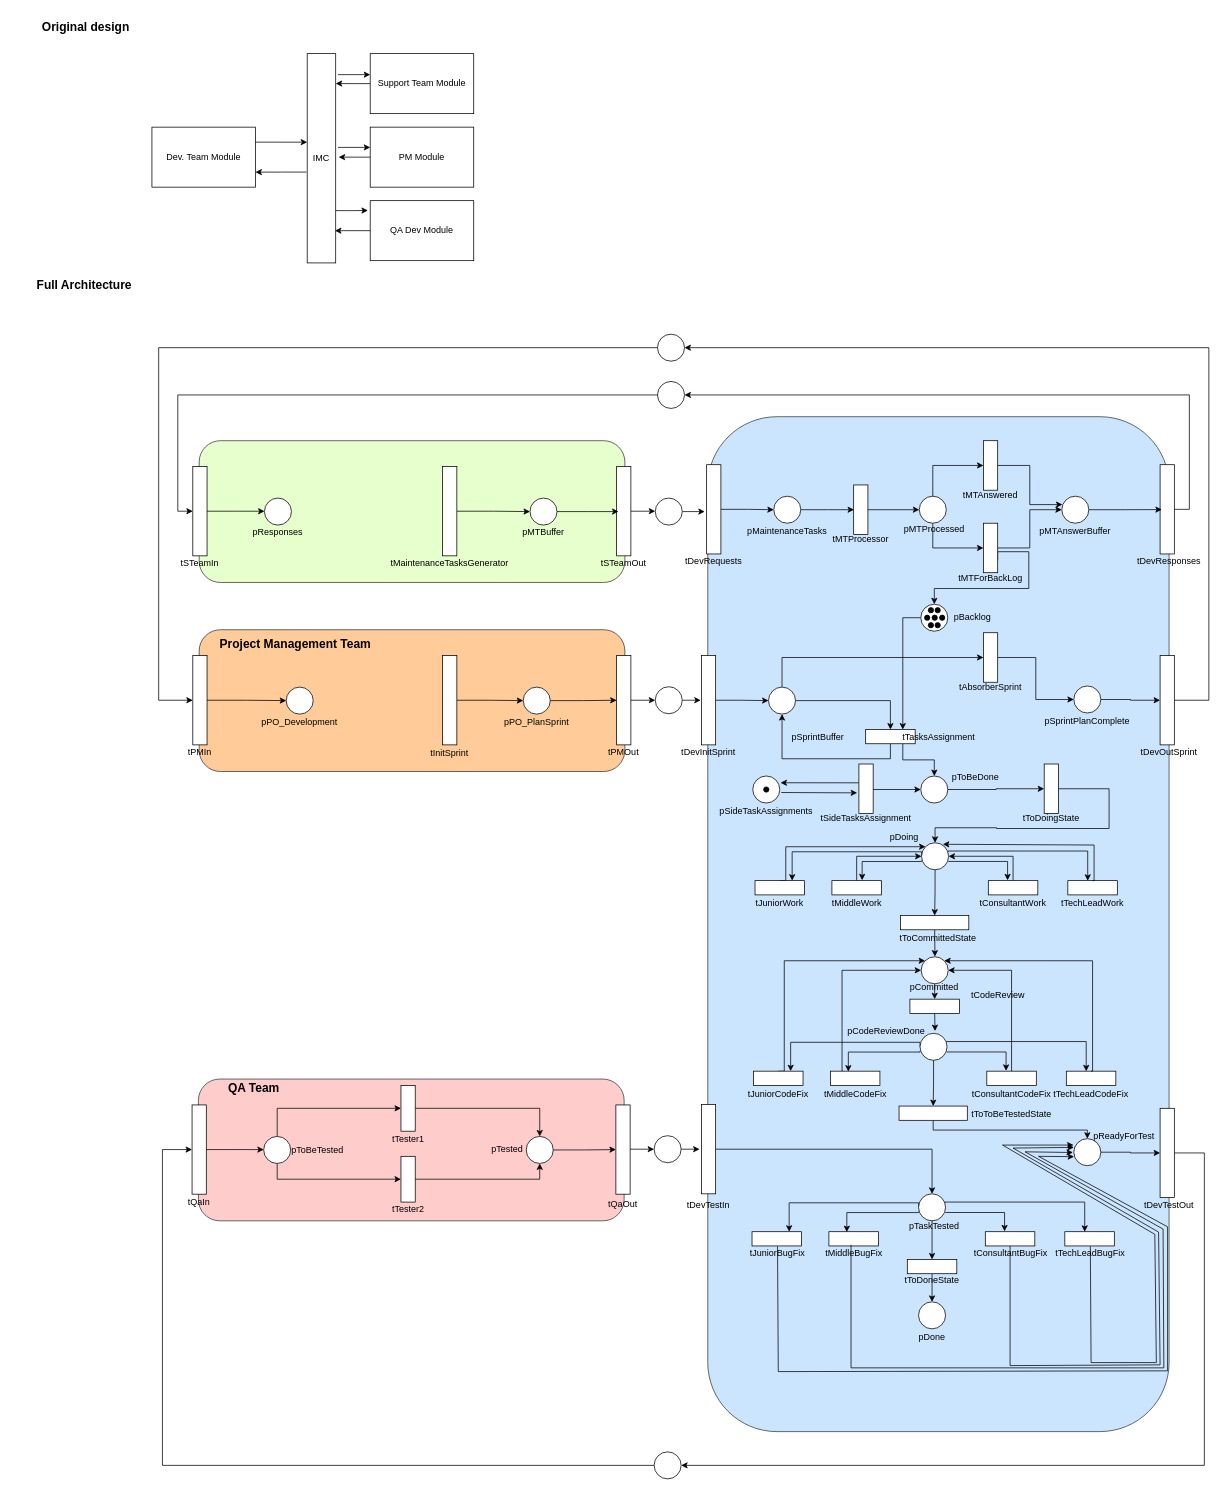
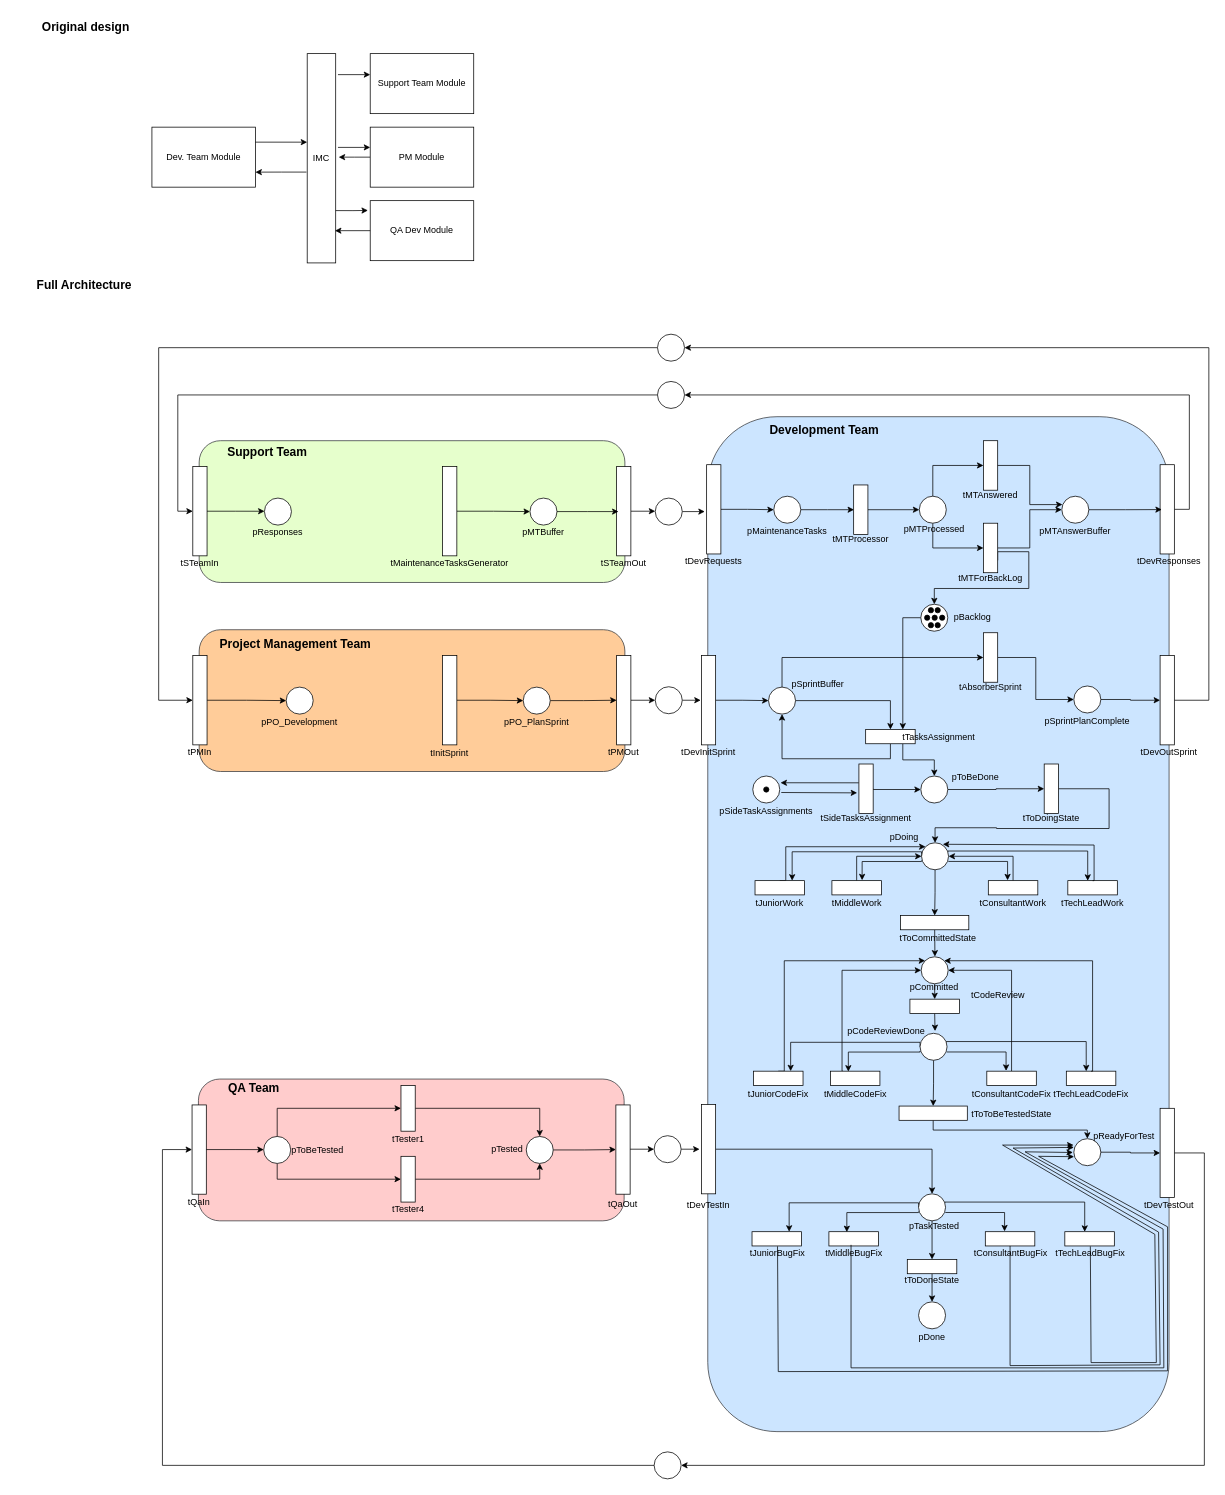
edge "Support Team Module" -> "IMC": removed
node "Development Team": added
node "Support Team": added
node "pSprintBuffer": moved (818, 737) -> (818, 684)
node "tTester2": label "tTester2" -> "tTester4"
